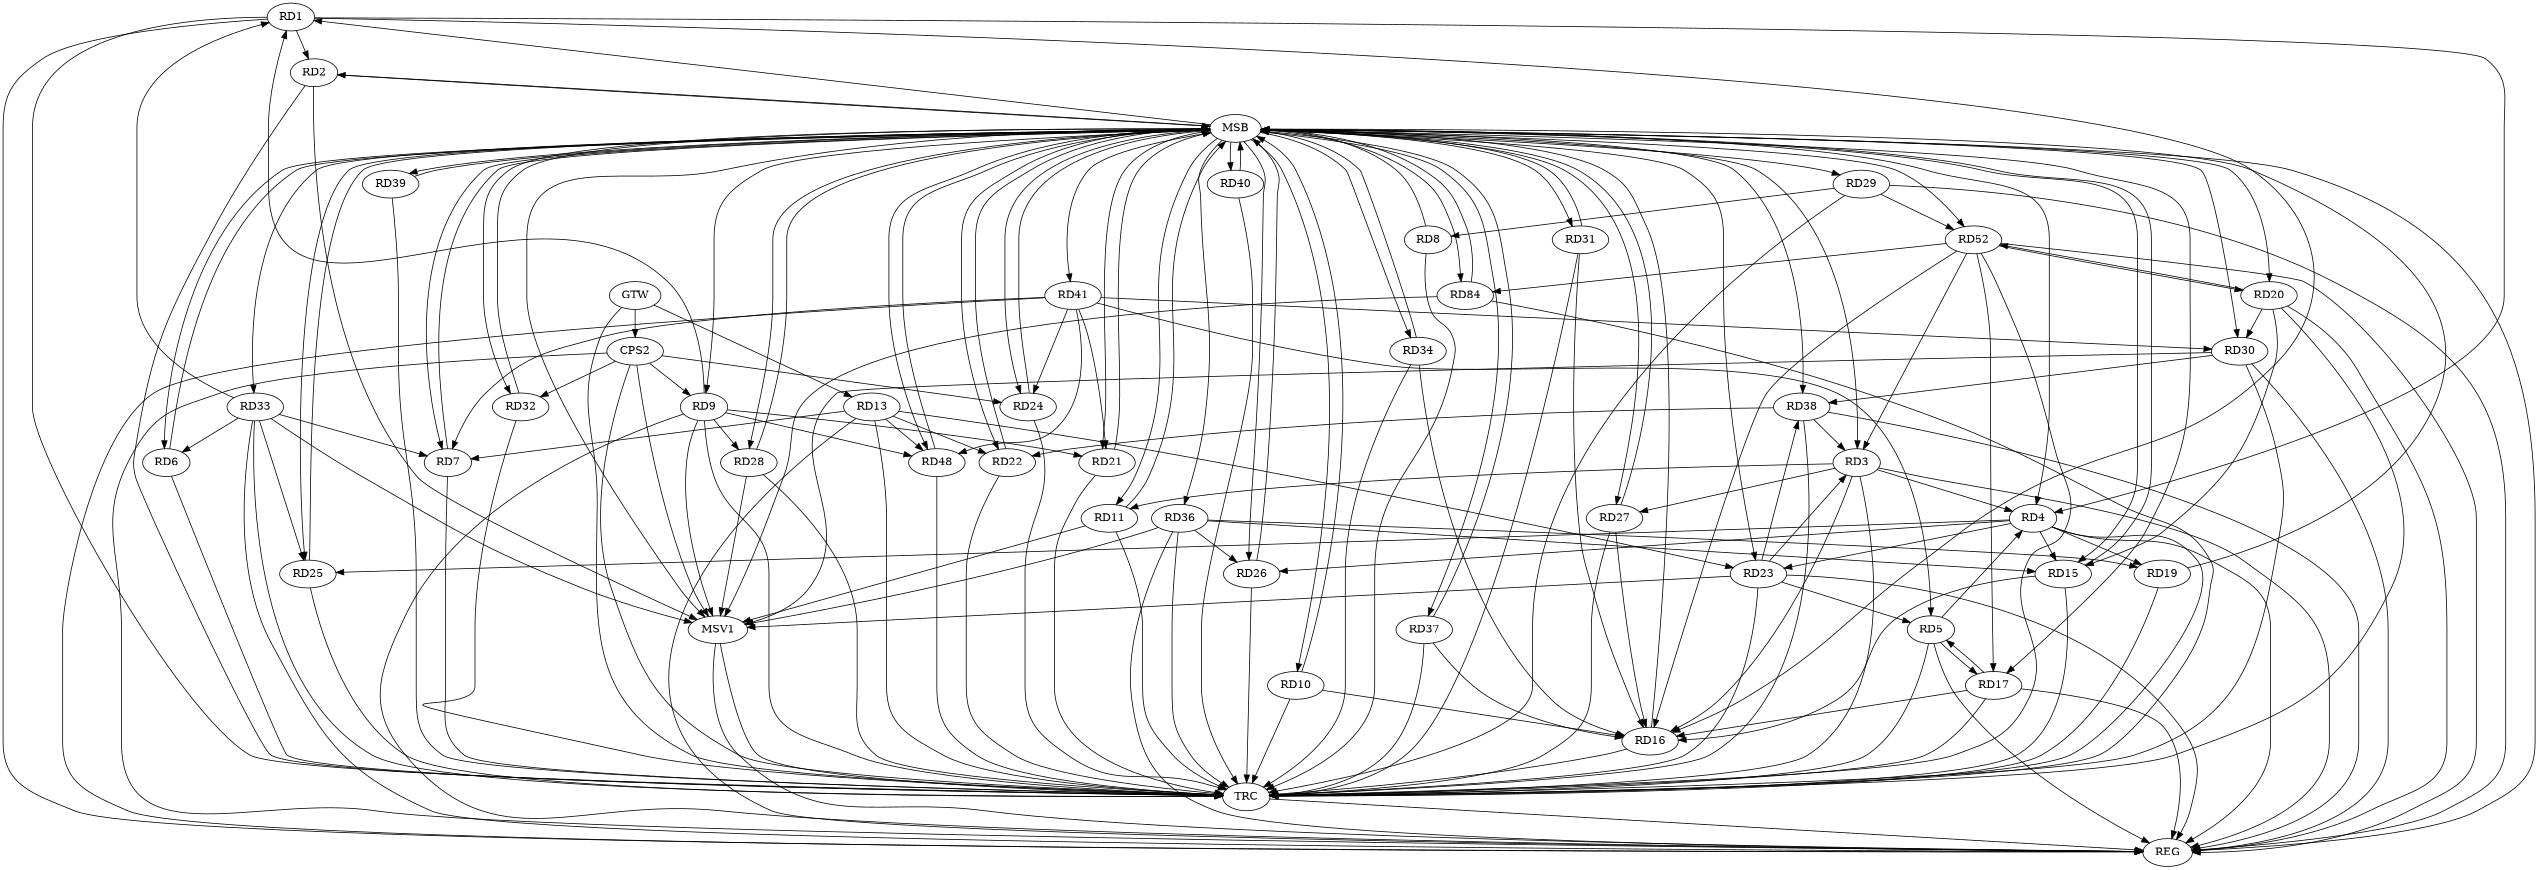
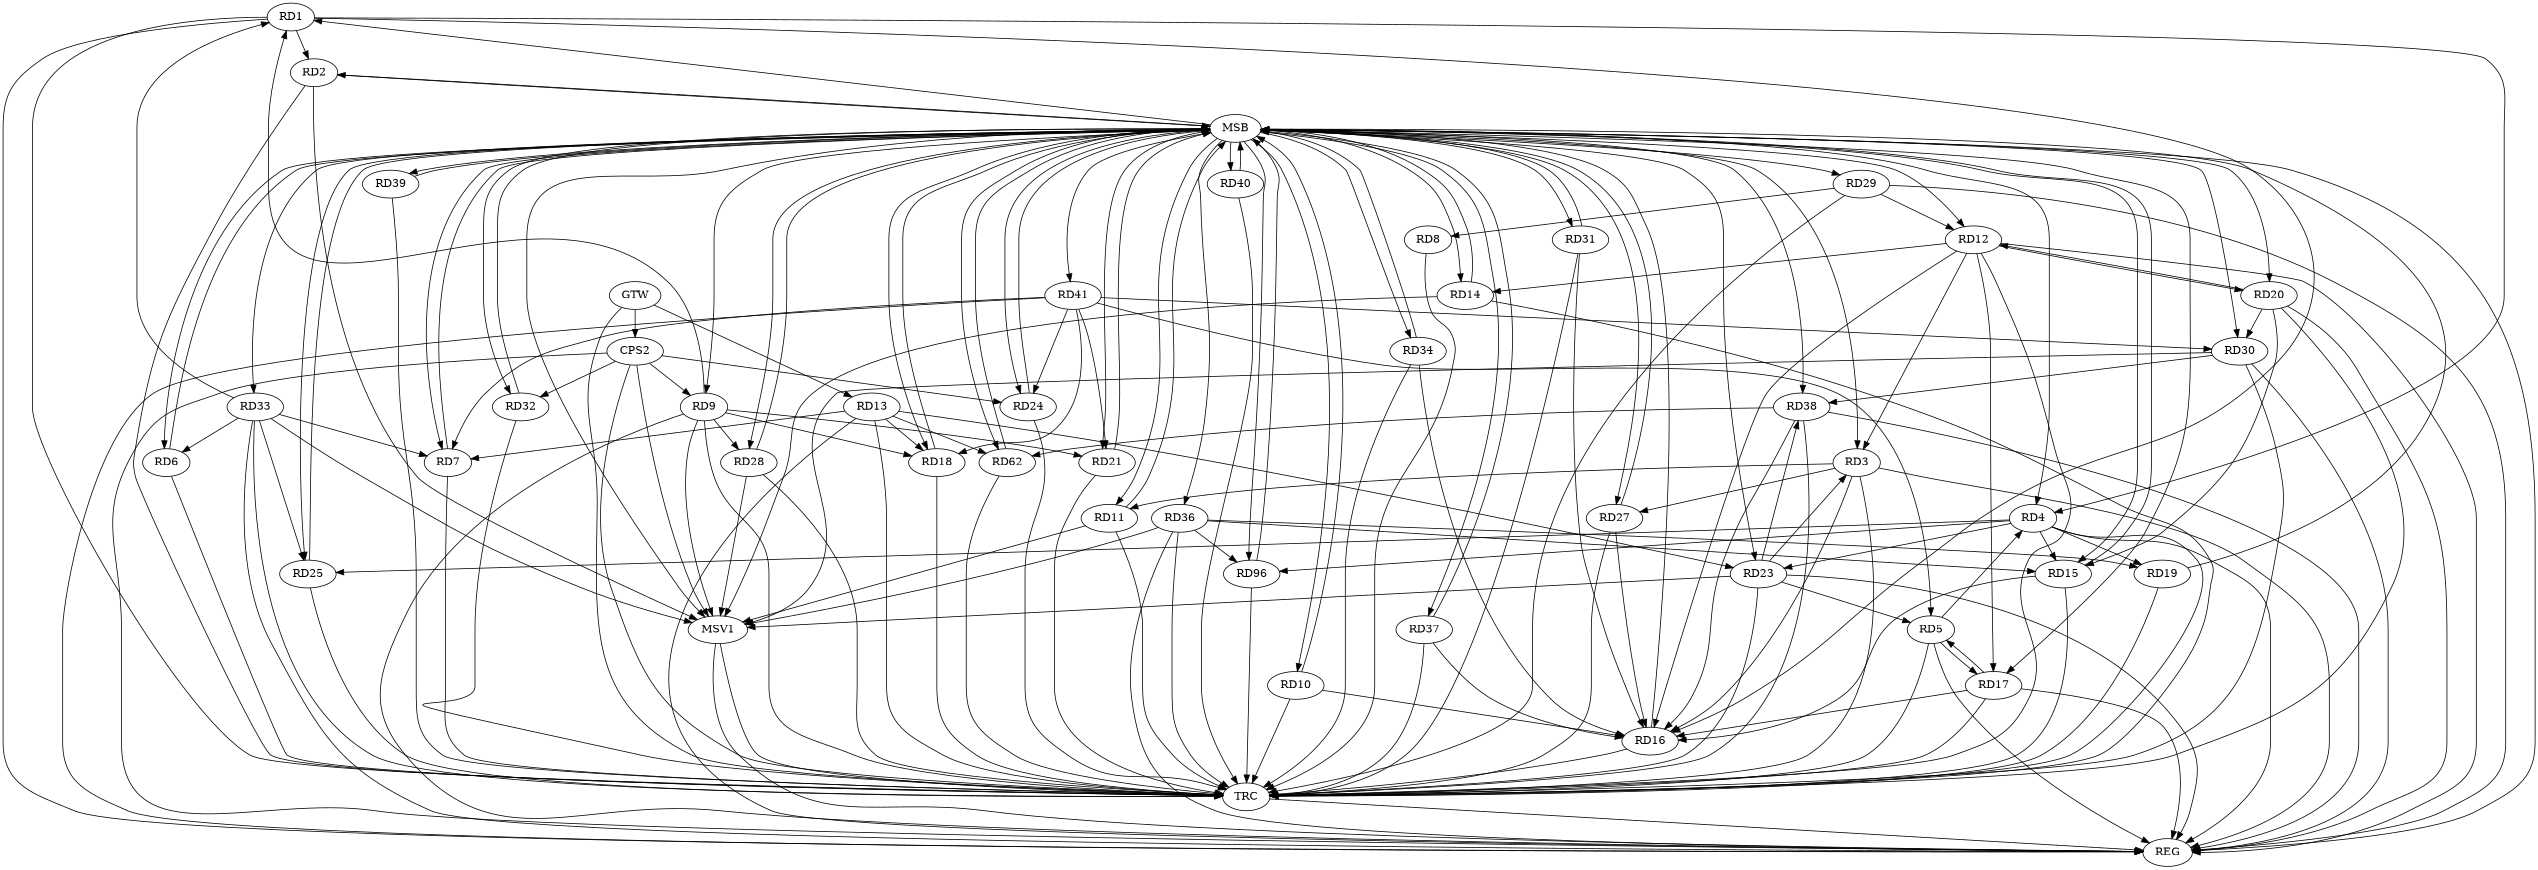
edge "RD8" -> "MSB": removed
node "RD52": label "RD52" -> "RD12"
node "RD84": label "RD84" -> "RD14"
edge "RD38" -> "RD3": now "RD38" -> "RD16"
node "RD48": label "RD48" -> "RD18"
node "RD22": label "RD22" -> "RD62"
edge "RD3" -> "RD4": removed
node "RD26": label "RD26" -> "RD96"
